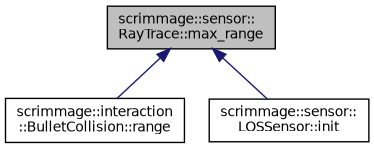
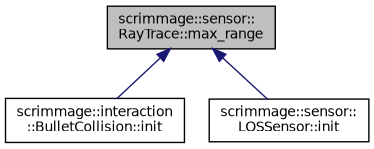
node "scrimmage::interaction ::BulletCollision::range": label "scrimmage::interaction ::BulletCollision::range" -> "scrimmage::interaction ::BulletCollision::init"
